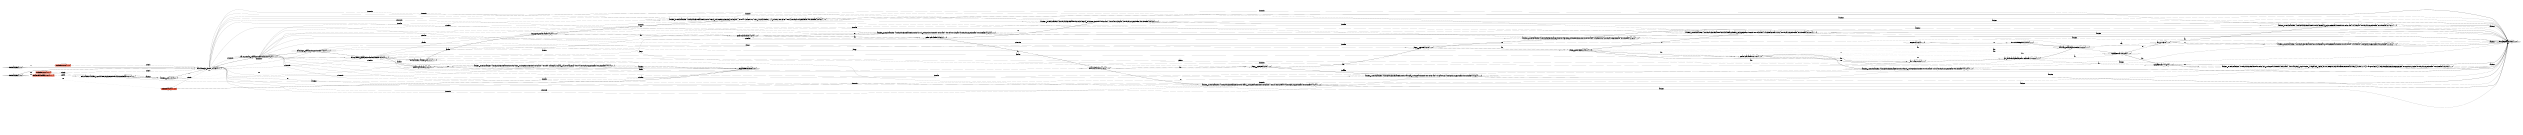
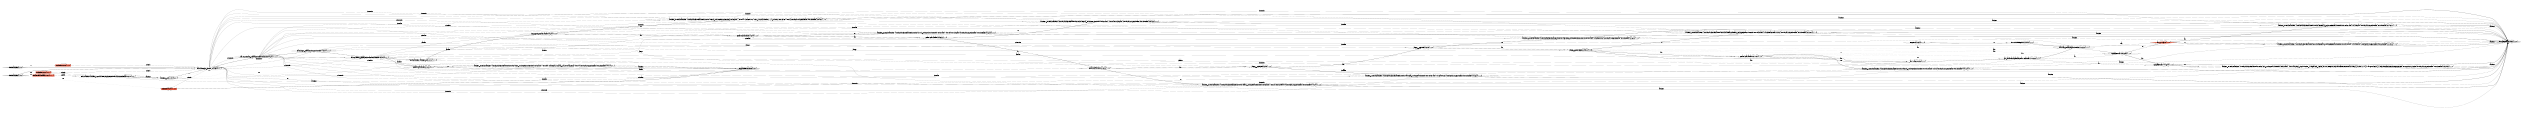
node "scale > 0@@@133@@@['1', '1', '0']": fillcolor white -> tomato
